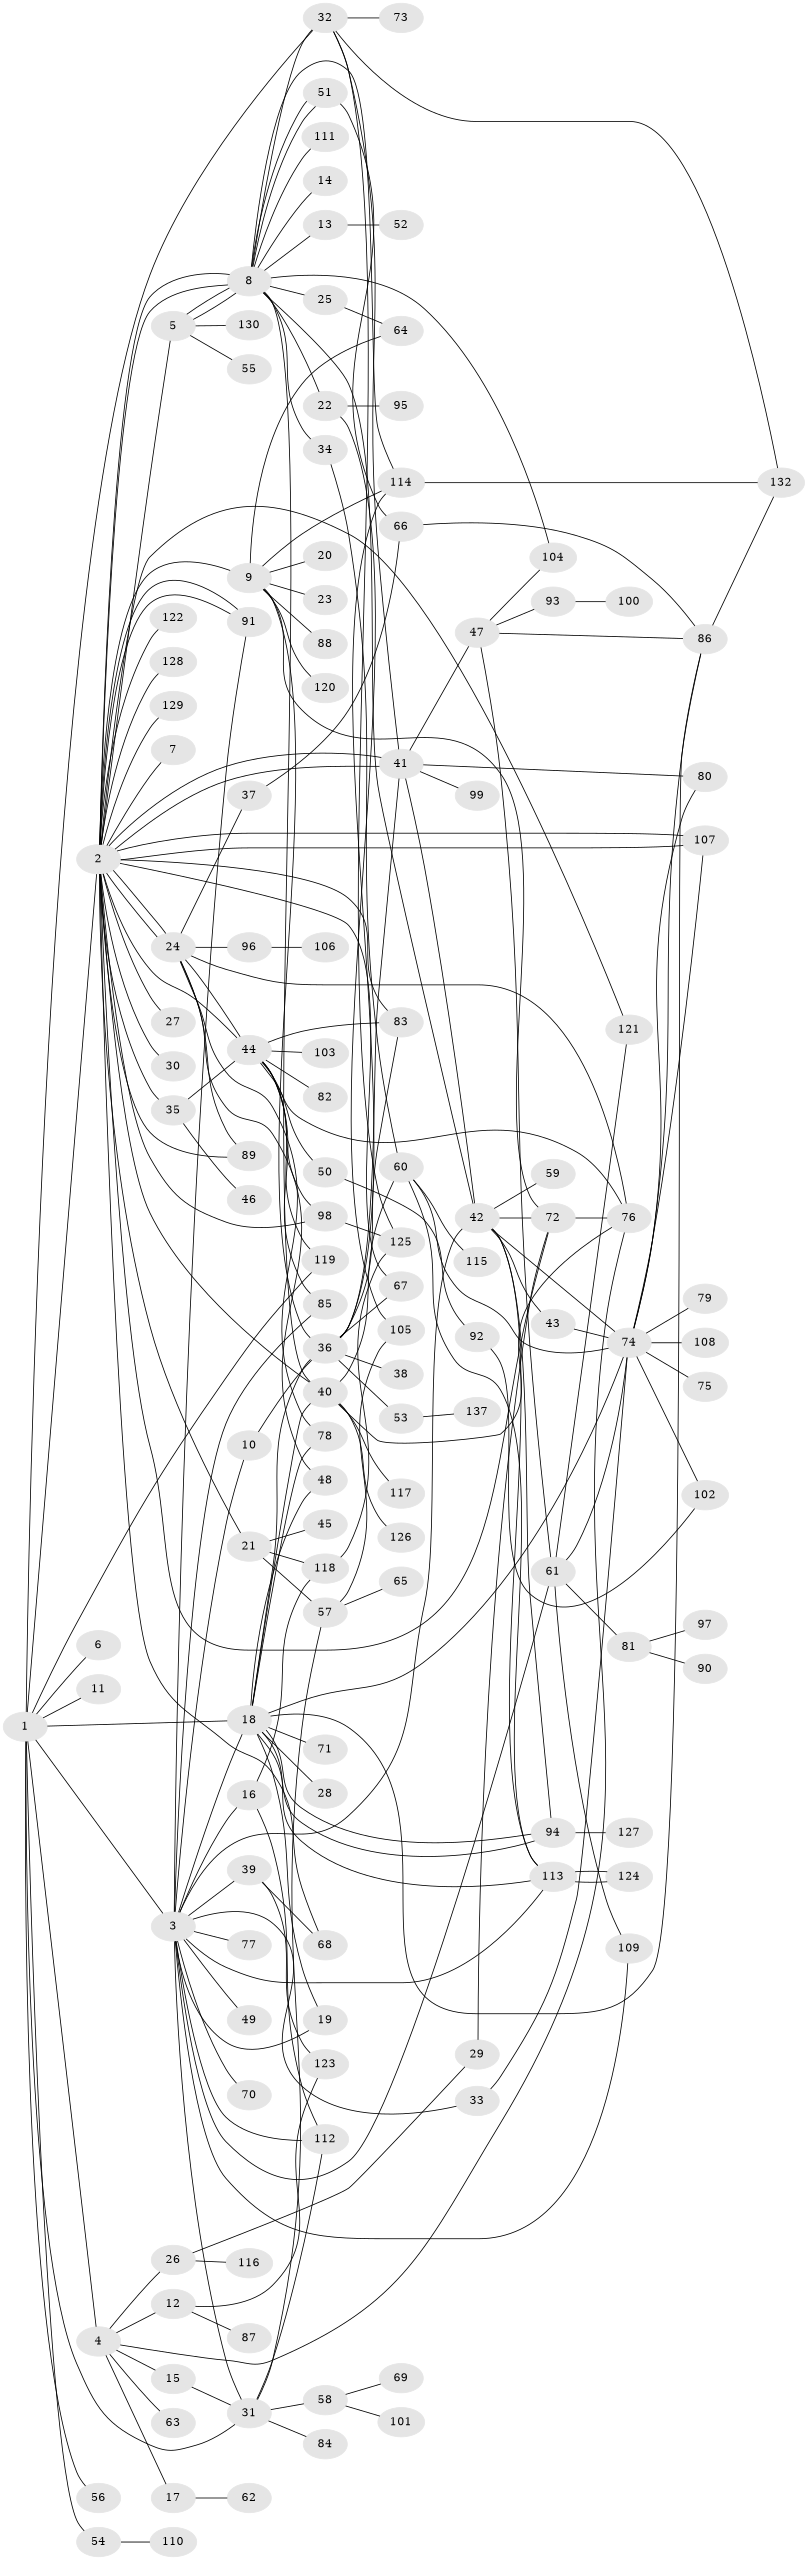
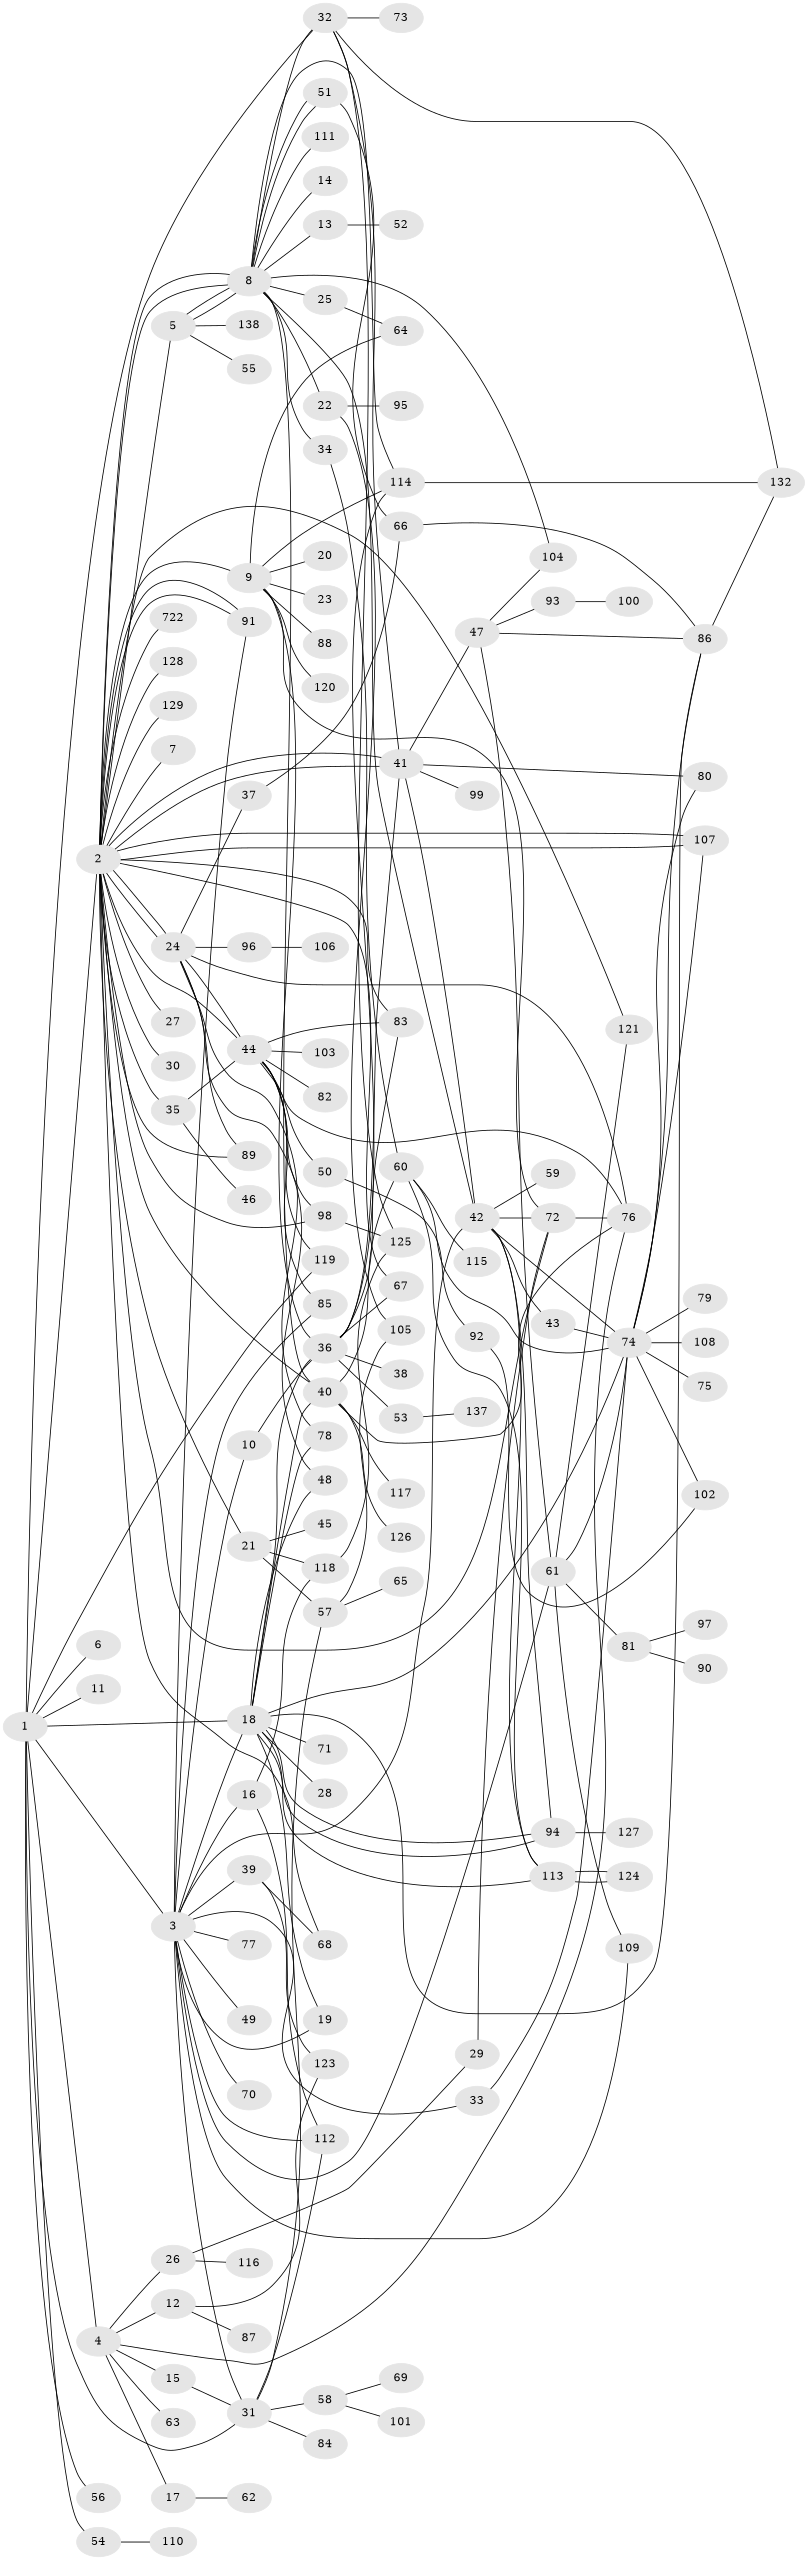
node "130": label "130" -> "138"
node "122": label "122" -> "722"
edge "113" -- "3": removed
